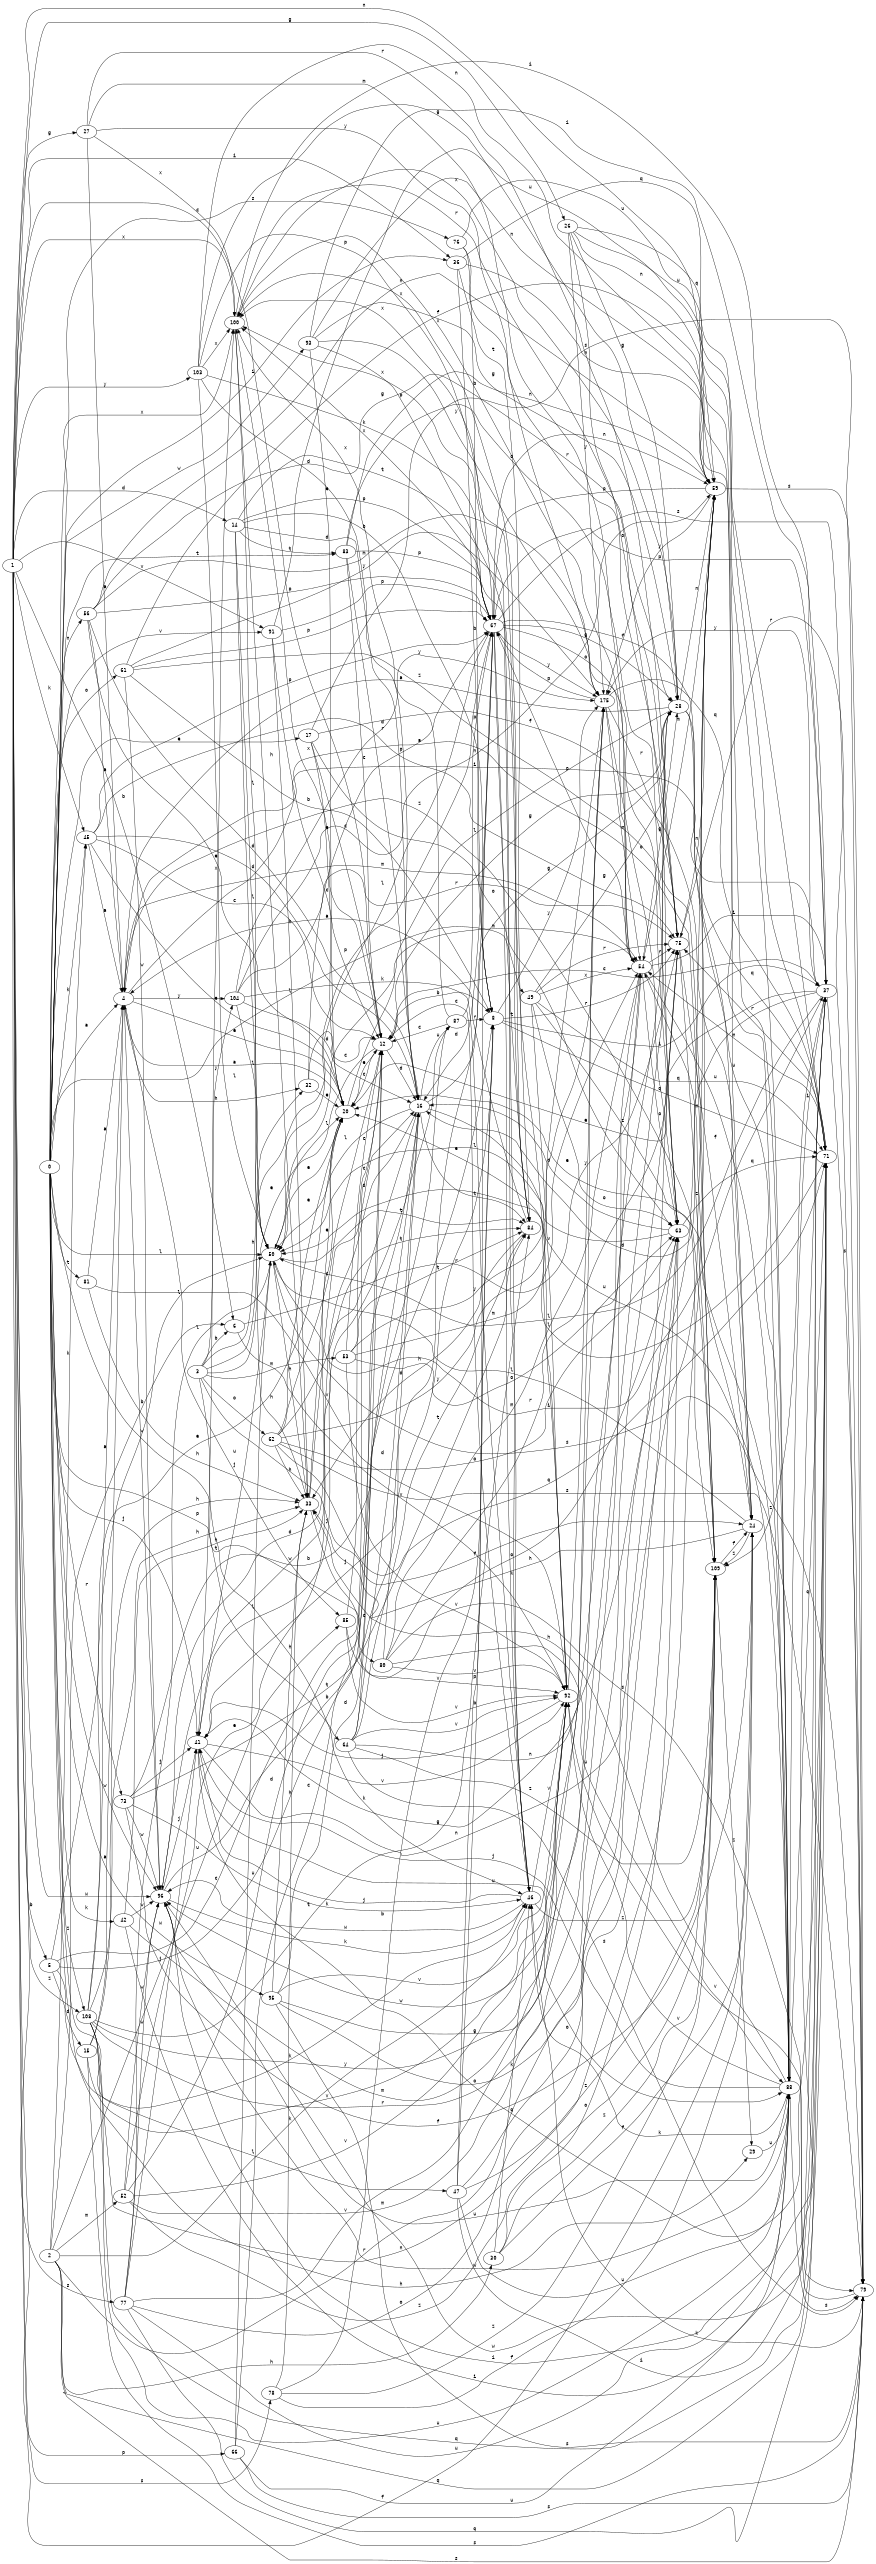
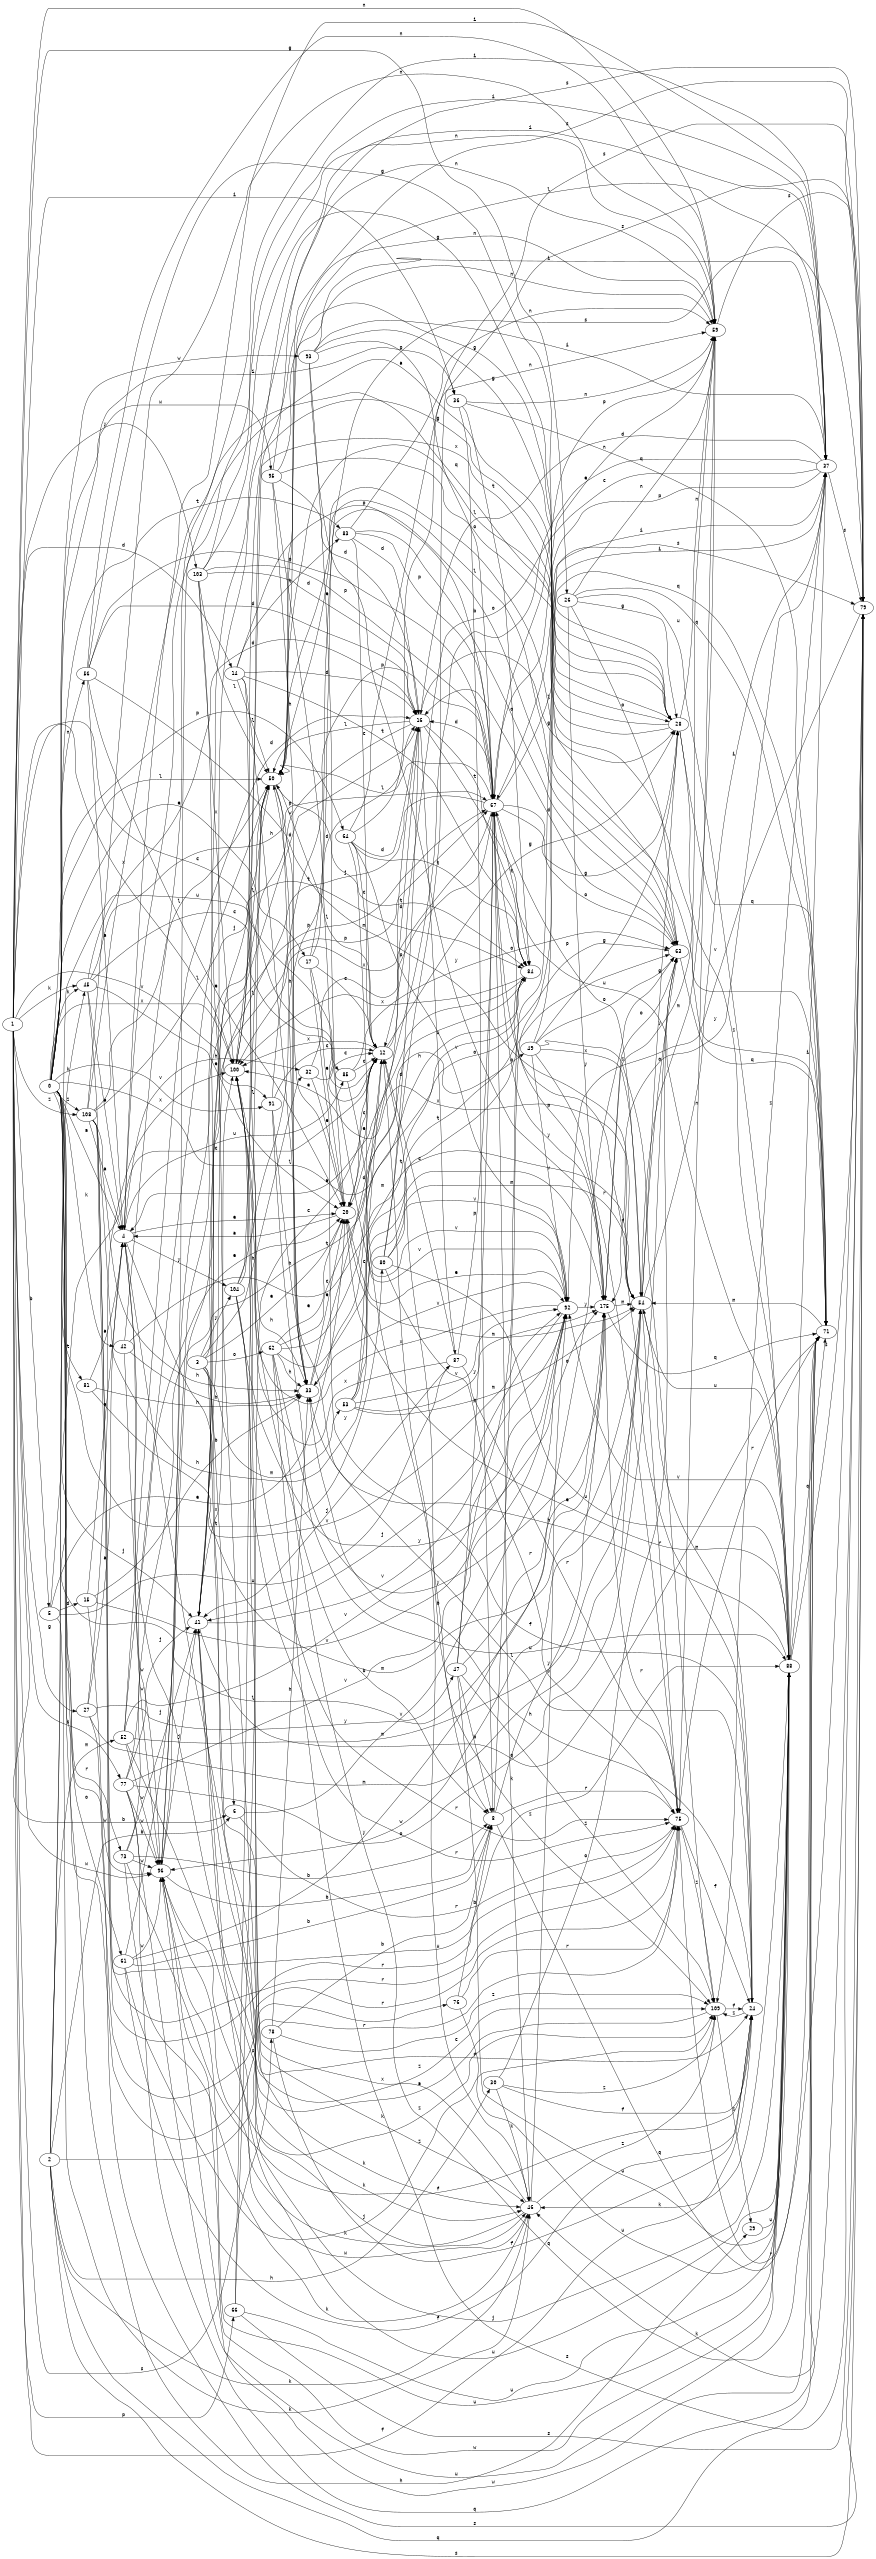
edge "87" -> "8": now "87" -> "75"
edge "28" -> "88": label "u" -> "z"
